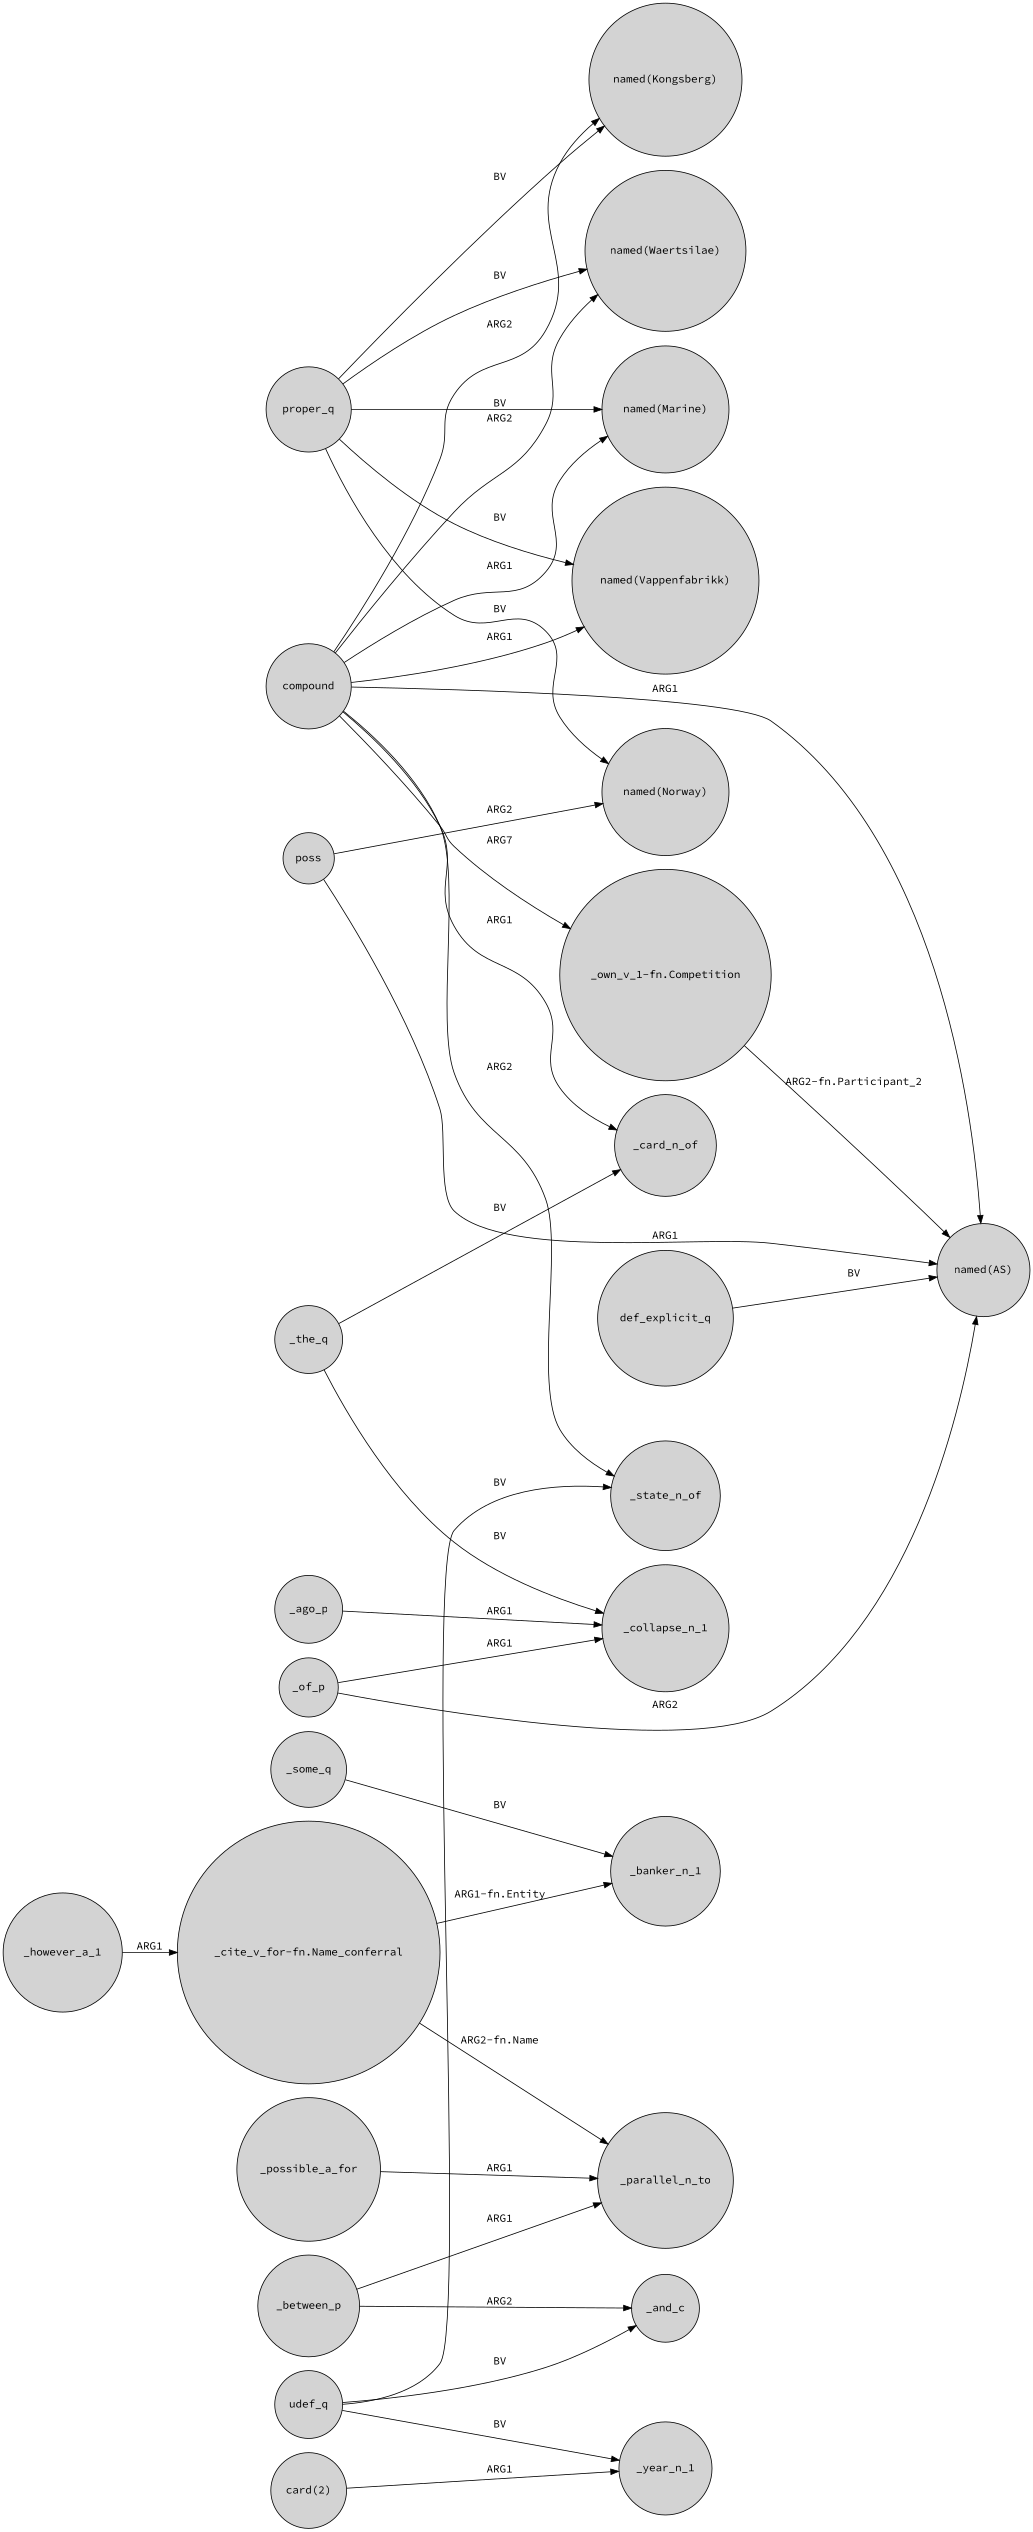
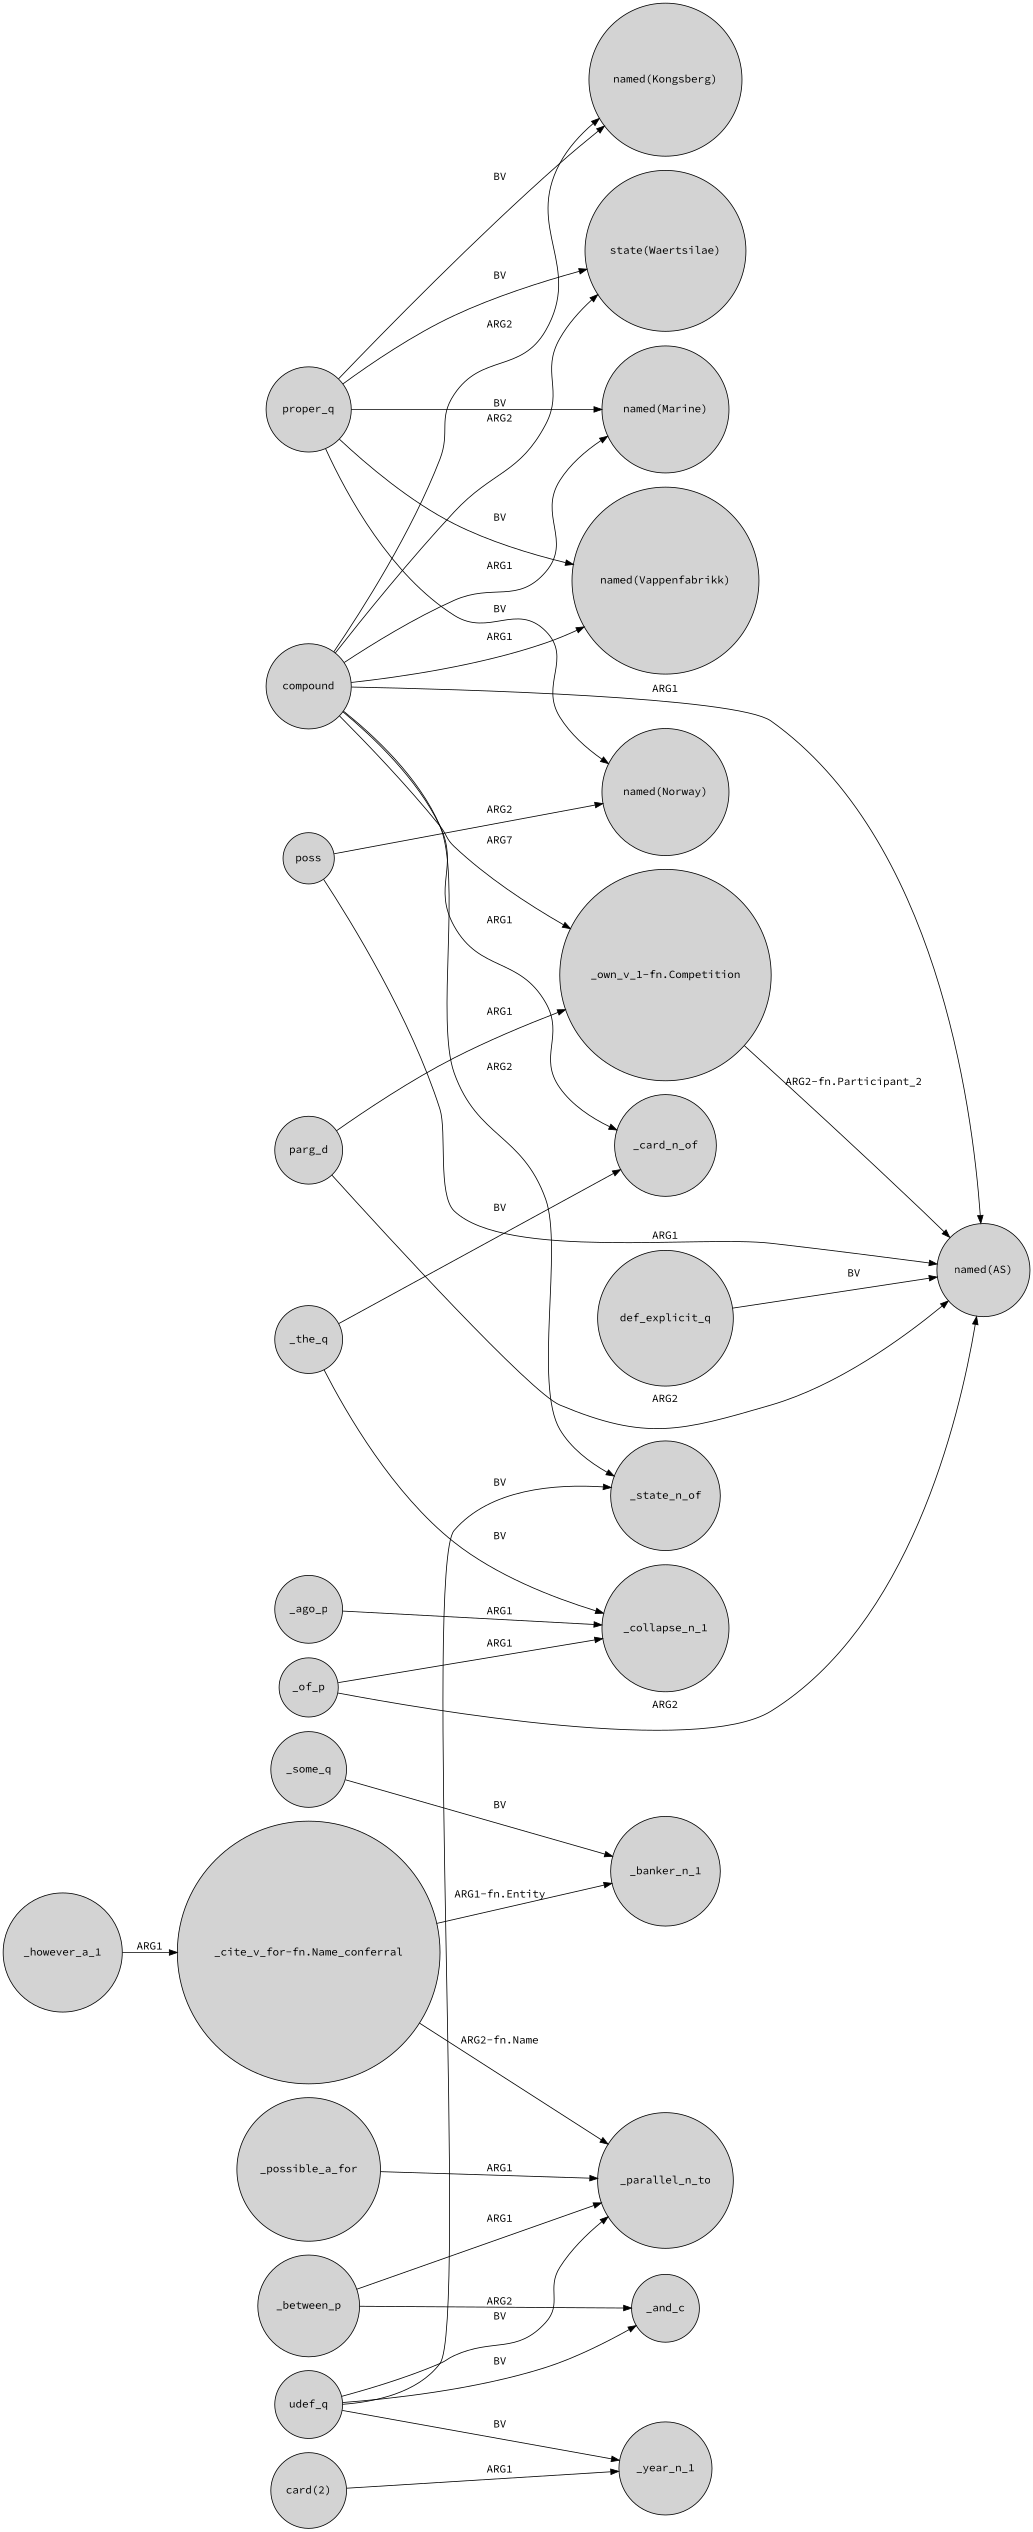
node "named(Waertsilae)": label "named(Waertsilae)" -> "state(Waertsilae)"
node "parg_d": added
edge "udef_q" -> "_parallel_n_to": added, label "BV"
